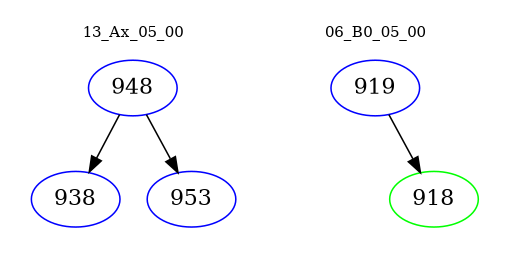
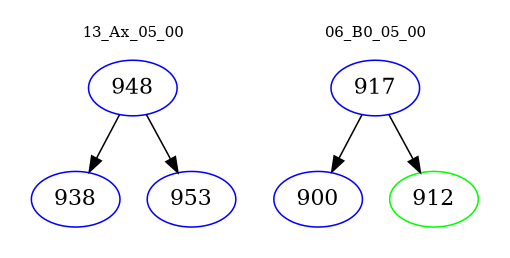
node "919": label "919" -> "917"
node "900": added
node "918": label "918" -> "912"
